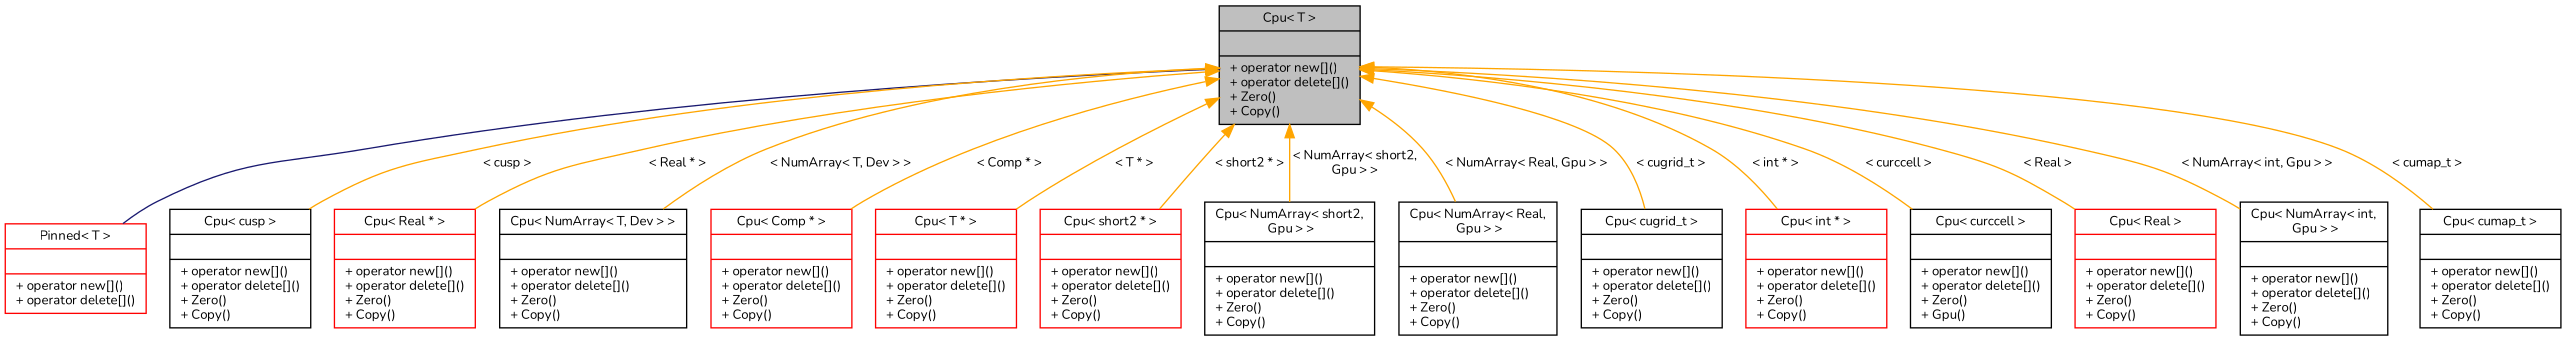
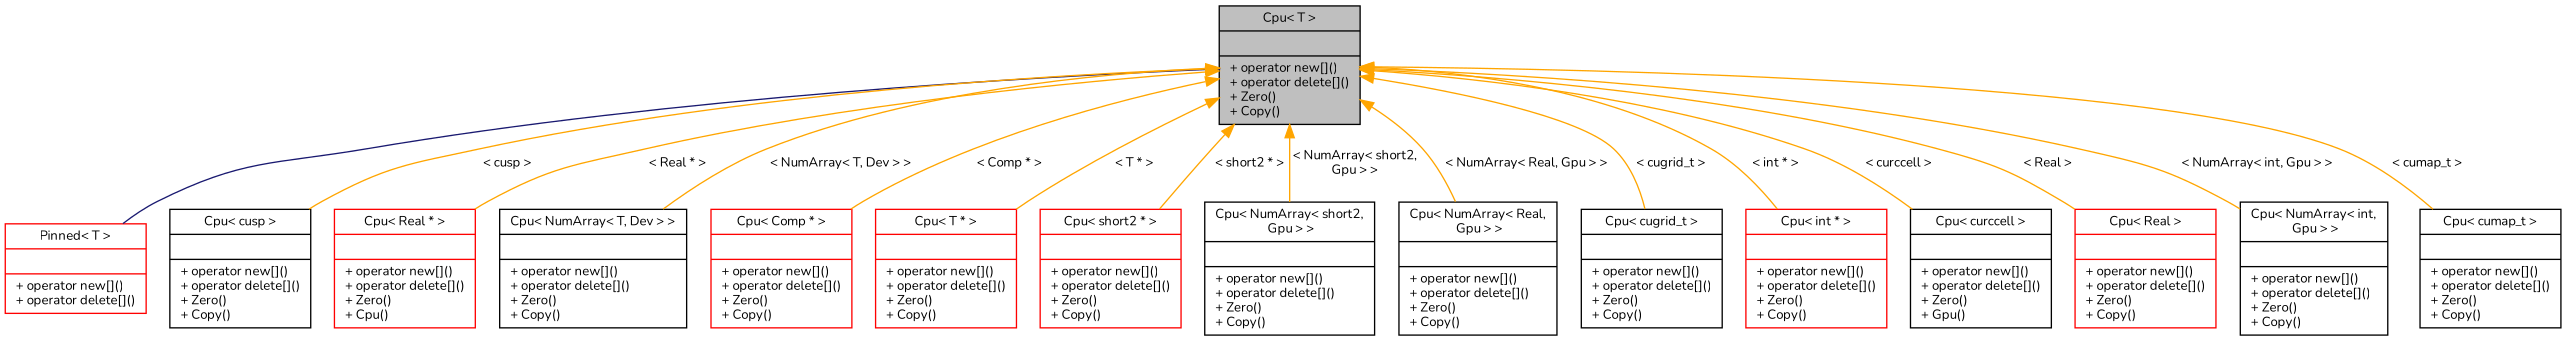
node "Cpu< Real * >": text "+ Copy()" -> "+ Cpu()"
